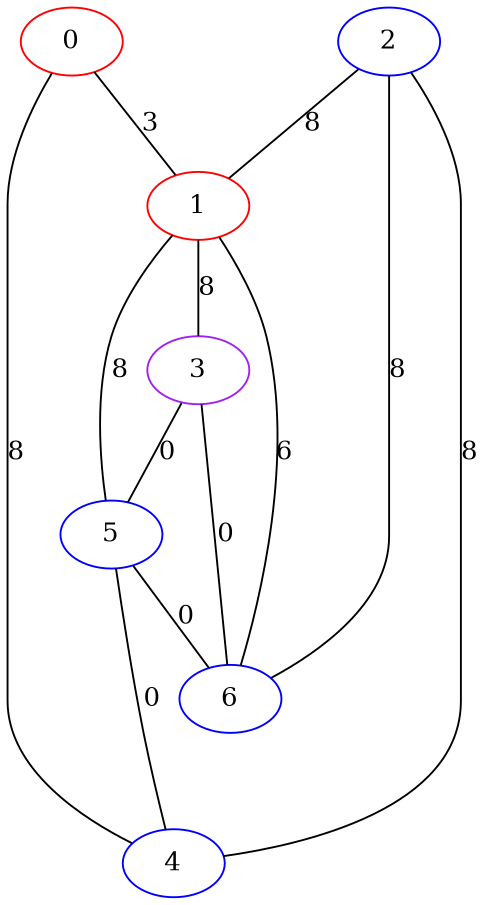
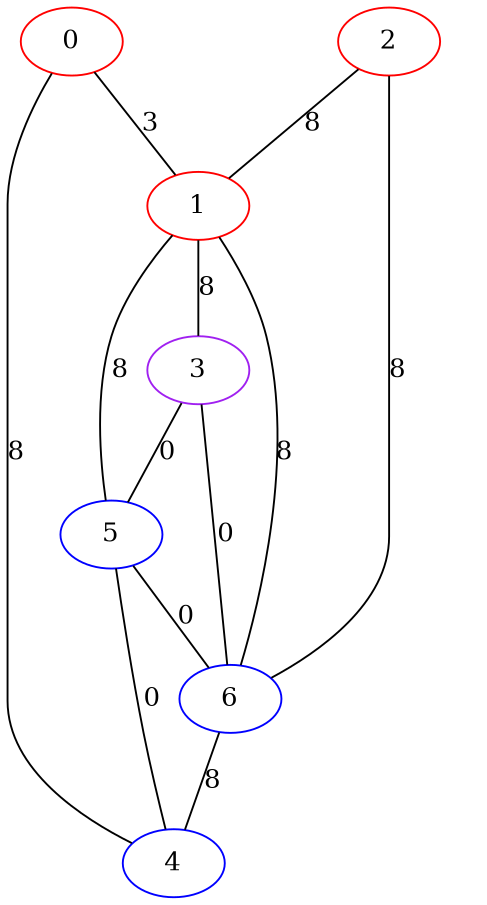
node "2": color blue -> red
edge "1" -- "6": label "6" -> "8"
edge "2" -- "4": now "6" -- "4"
